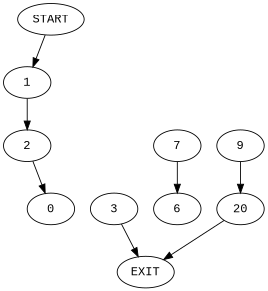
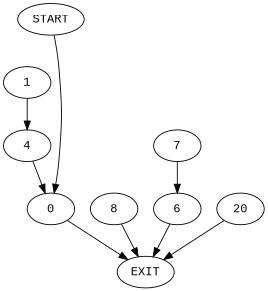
edge "START" -> "1": now "START" -> "0"
node "2": label "2" -> "4"
node "9": removed
node "3": label "3" -> "8"
edge "6" -> "EXIT": added
edge "0" -> "EXIT": added
